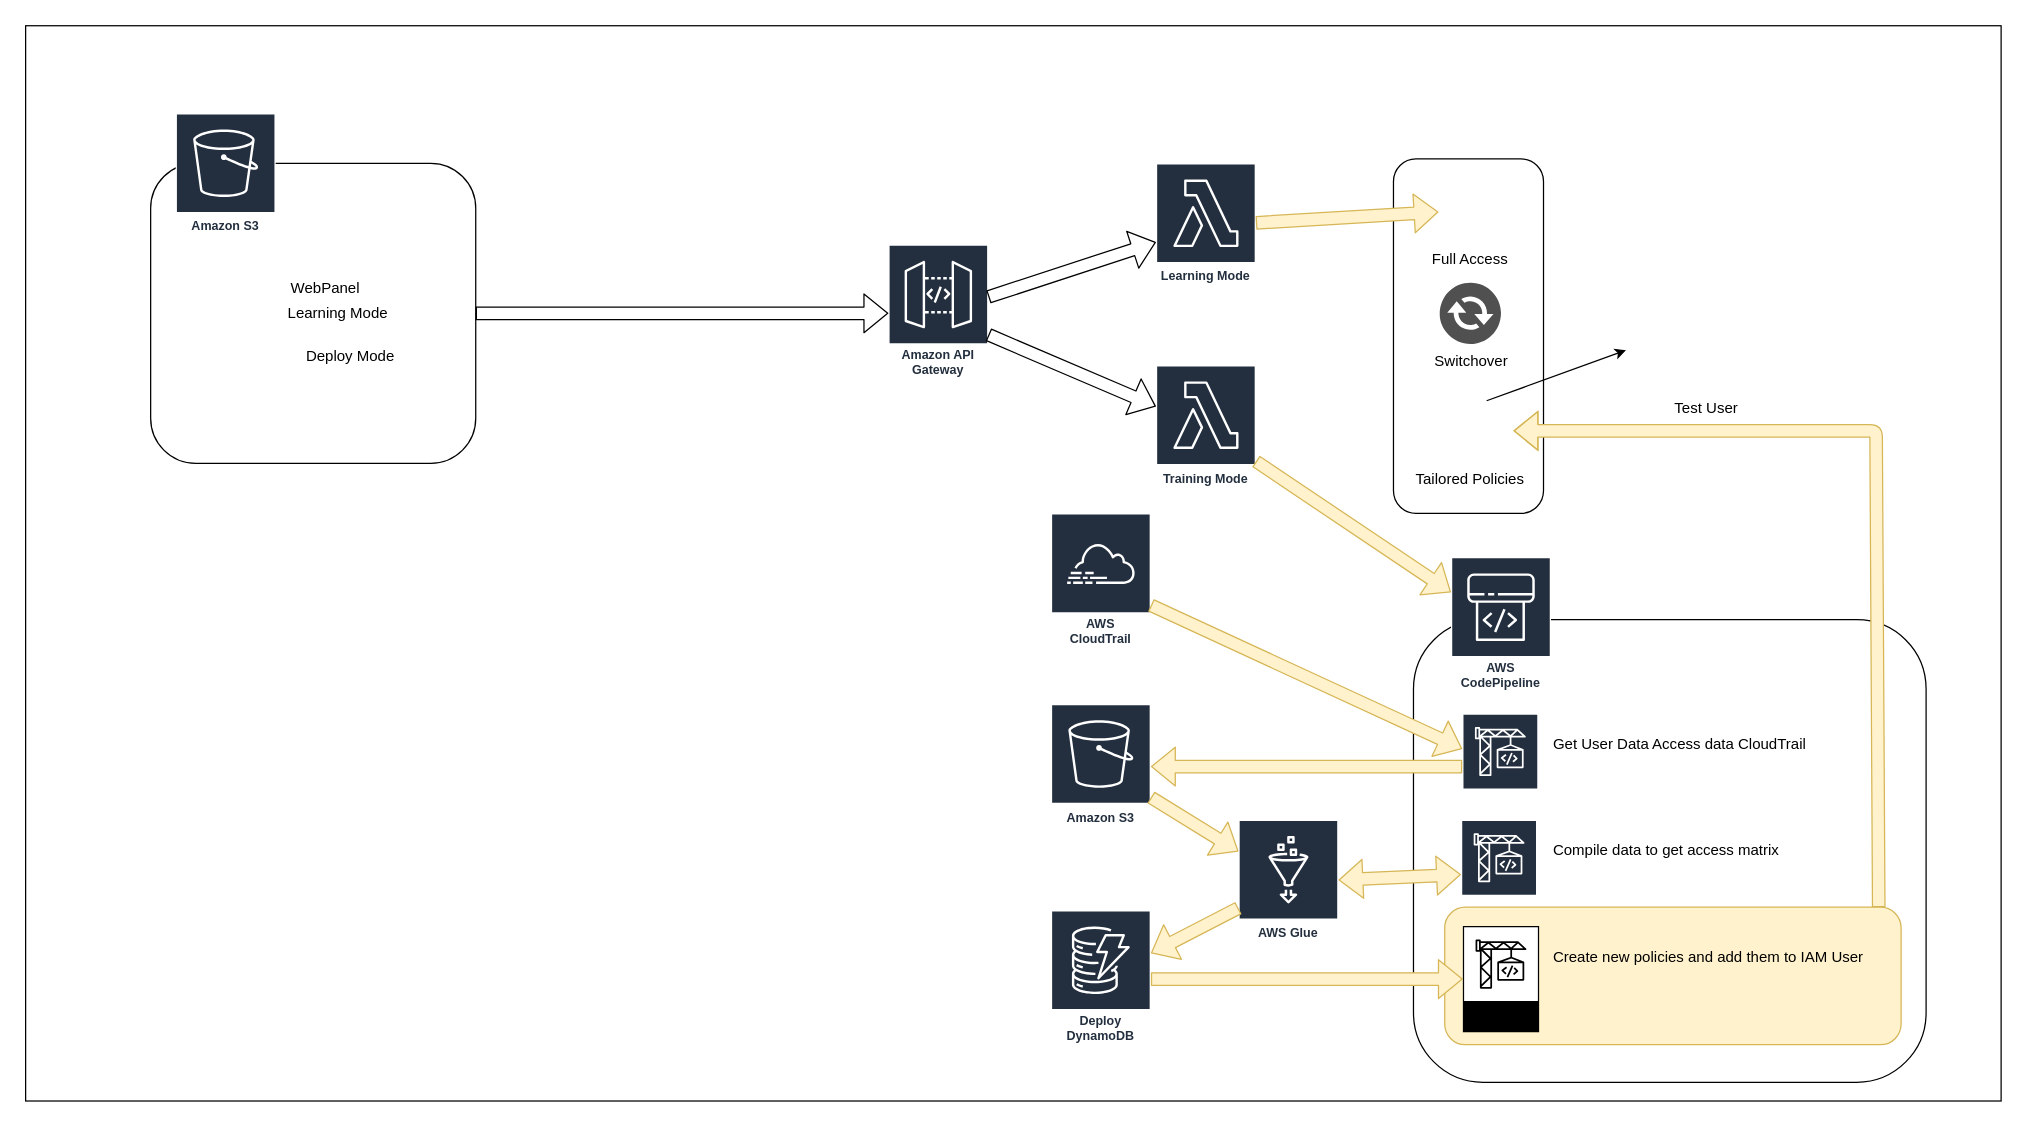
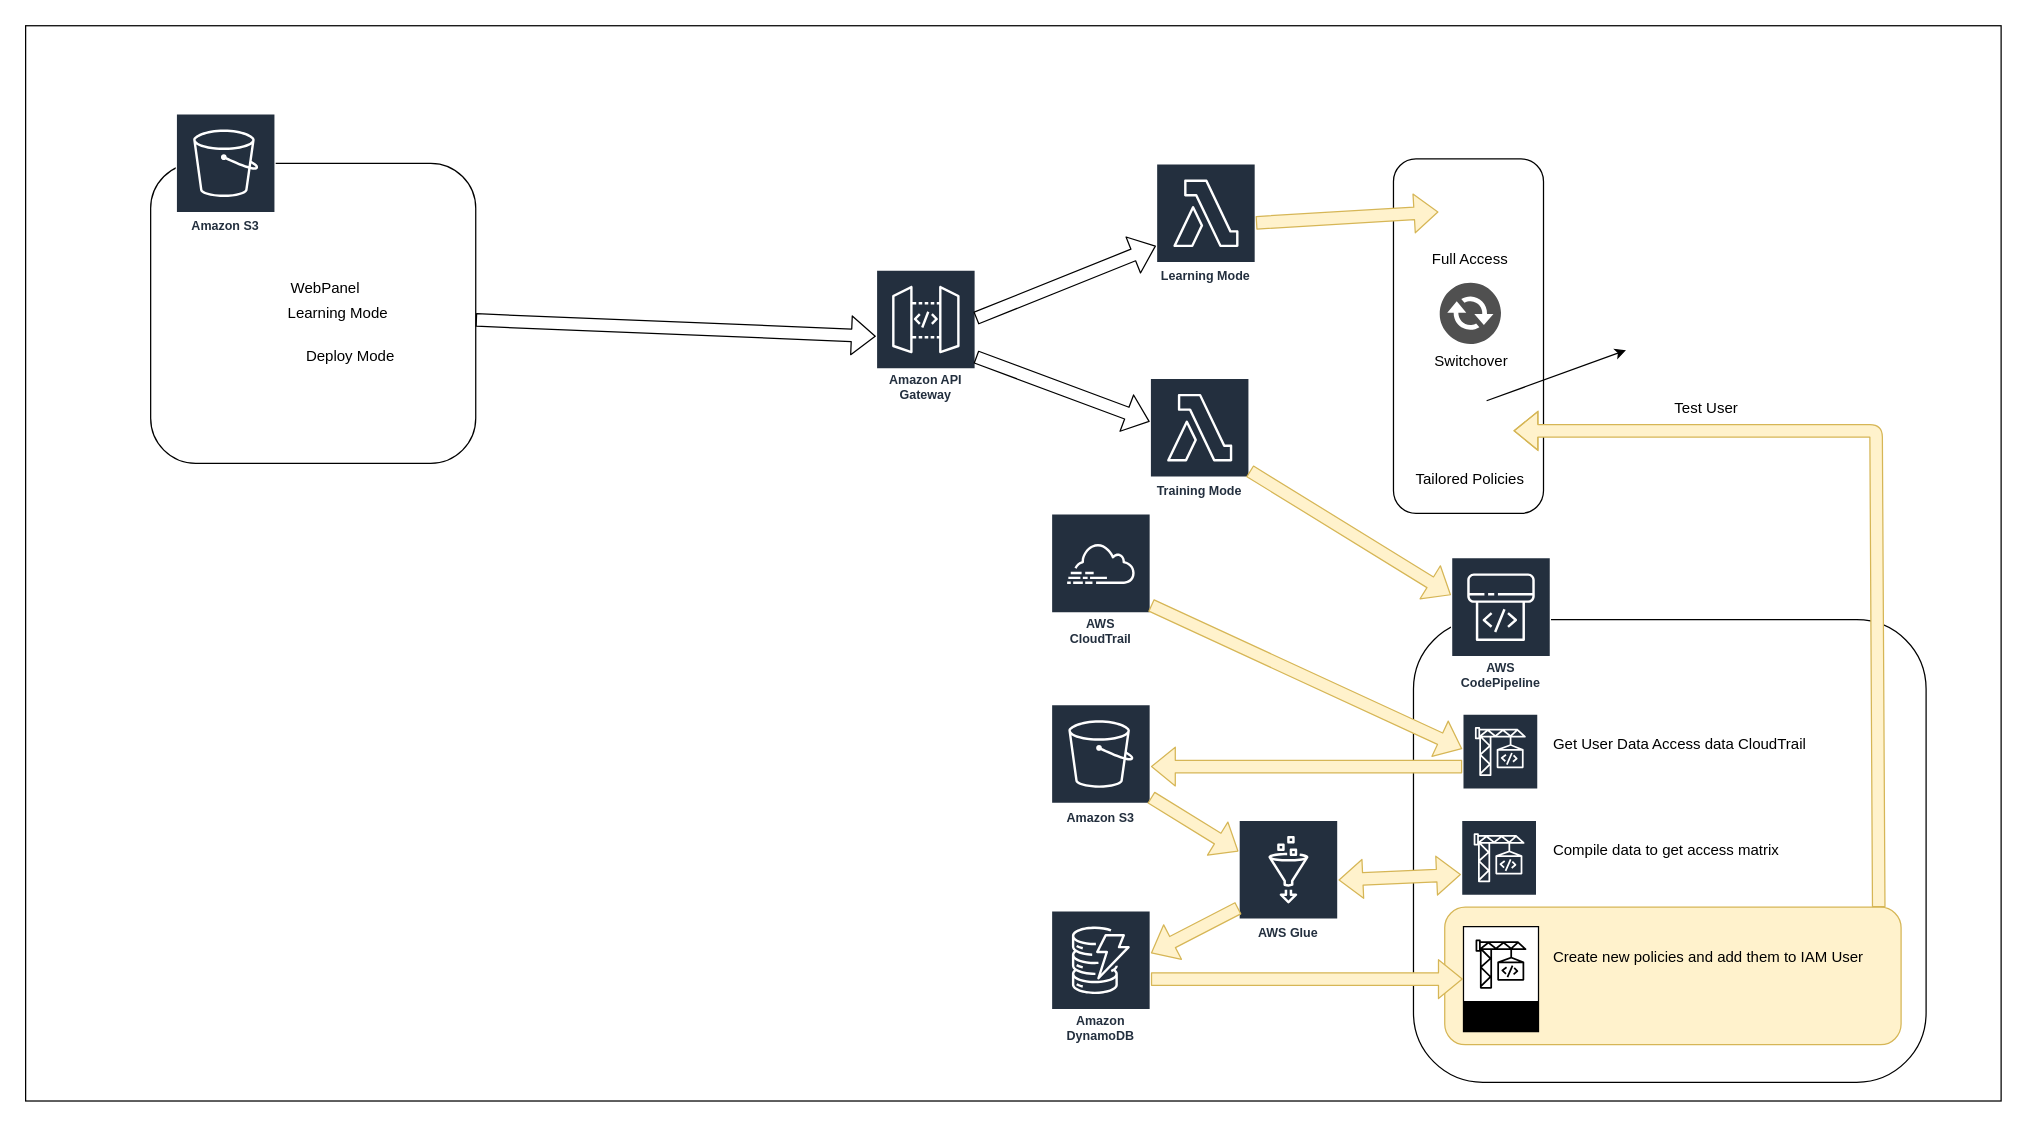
node "Amazon API Gateway": moved (938, 313) -> (926, 338)
node "Training Mode": moved (1206, 428) -> (1199, 440)
node "Deploy DynamoDB": label "Deploy DynamoDB" -> "Amazon DynamoDB"
